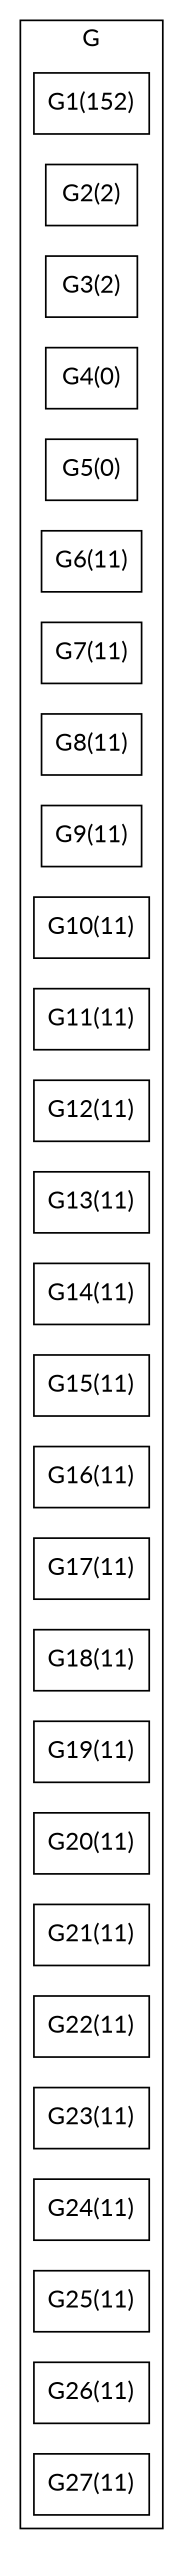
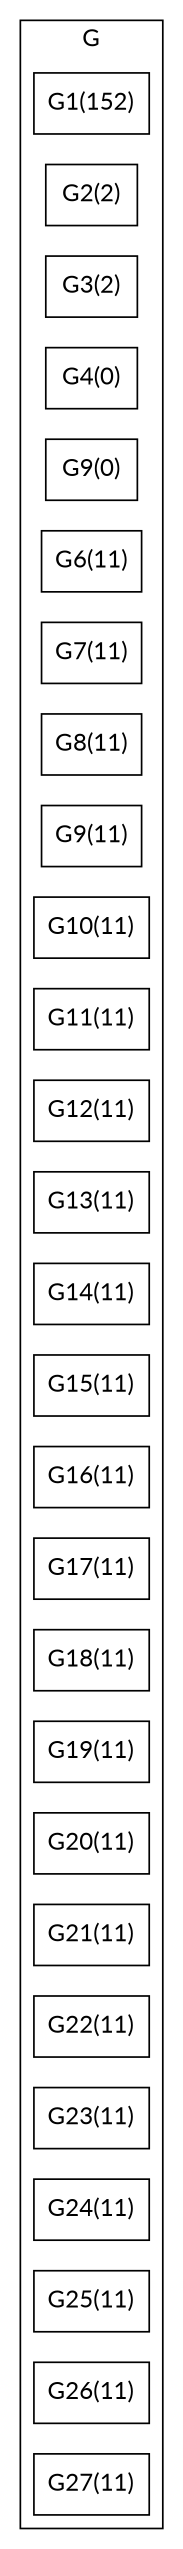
node "G5(0)": label "G5(0)" -> "G9(0)"
